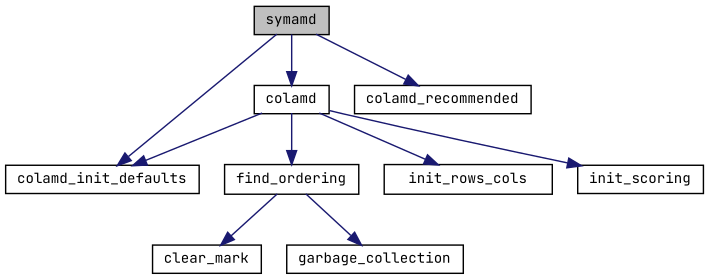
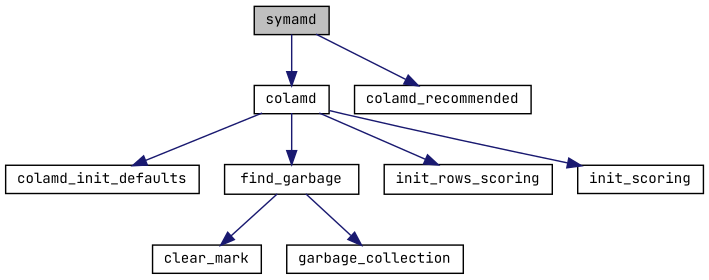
edge "symamd" -> "colamd_init_defaults": removed
node "find_ordering": label "find_ordering" -> "find_garbage"
node "init_rows_cols": label "init_rows_cols" -> "init_rows_scoring"
